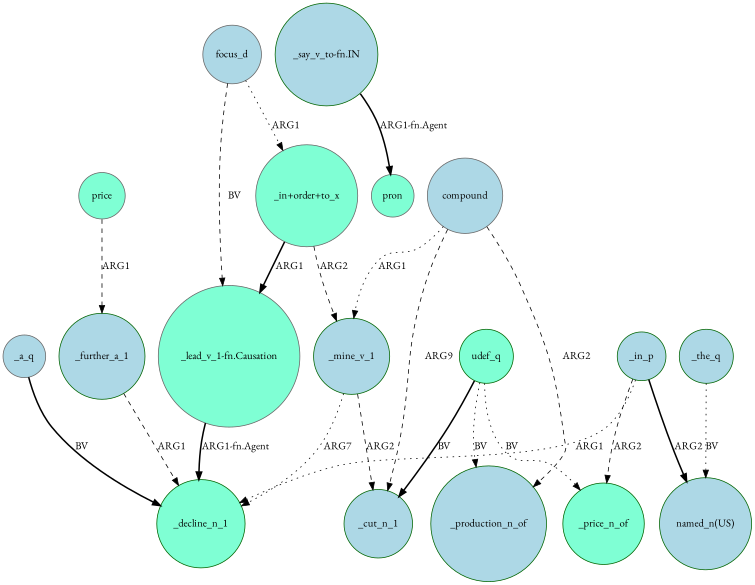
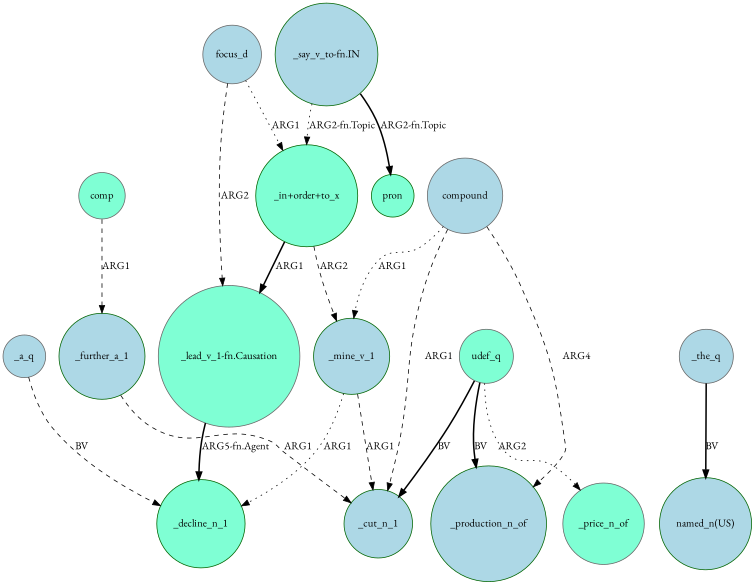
edge "_say_v_to-fn.IN" -> "_in+order+to_x": added, label "ARG2-fn.Topic"
edge "_say_v_to-fn.IN" -> "pron": label "ARG1-fn.Agent" -> "ARG2-fn.Topic"
node "price": label "price" -> "comp"
edge "focus_d" -> "_lead_v_1-fn.Causation": label "BV" -> "ARG2"
node "_in+order+to_x": color gray40 -> darkgreen
node "pron": color gray40 -> darkgreen
edge "compound" -> "_cut_n_1": label "ARG9" -> "ARG1"
node "udef_q": color darkgreen -> gray40
edge "compound" -> "_production_n_of": label "ARG2" -> "ARG4"
node "_in_p": removed
node "_the_q": color darkgreen -> gray40
edge "udef_q" -> "_production_n_of": style dotted -> bold
edge "_the_q" -> "named_n(US)": style dotted -> bold
edge "_further_a_1" -> "_decline_n_1": now "_further_a_1" -> "_cut_n_1"
edge "_lead_v_1-fn.Causation" -> "_decline_n_1": label "ARG1-fn.Agent" -> "ARG5-fn.Agent"
edge "_mine_v_1" -> "_decline_n_1": label "ARG7" -> "ARG1"
edge "_mine_v_1" -> "_cut_n_1": label "ARG2" -> "ARG1"
edge "udef_q" -> "_price_n_of": label "BV" -> "ARG2"
edge "_a_q" -> "_decline_n_1": style bold -> dashed
node "_price_n_of": color darkgreen -> gray40
